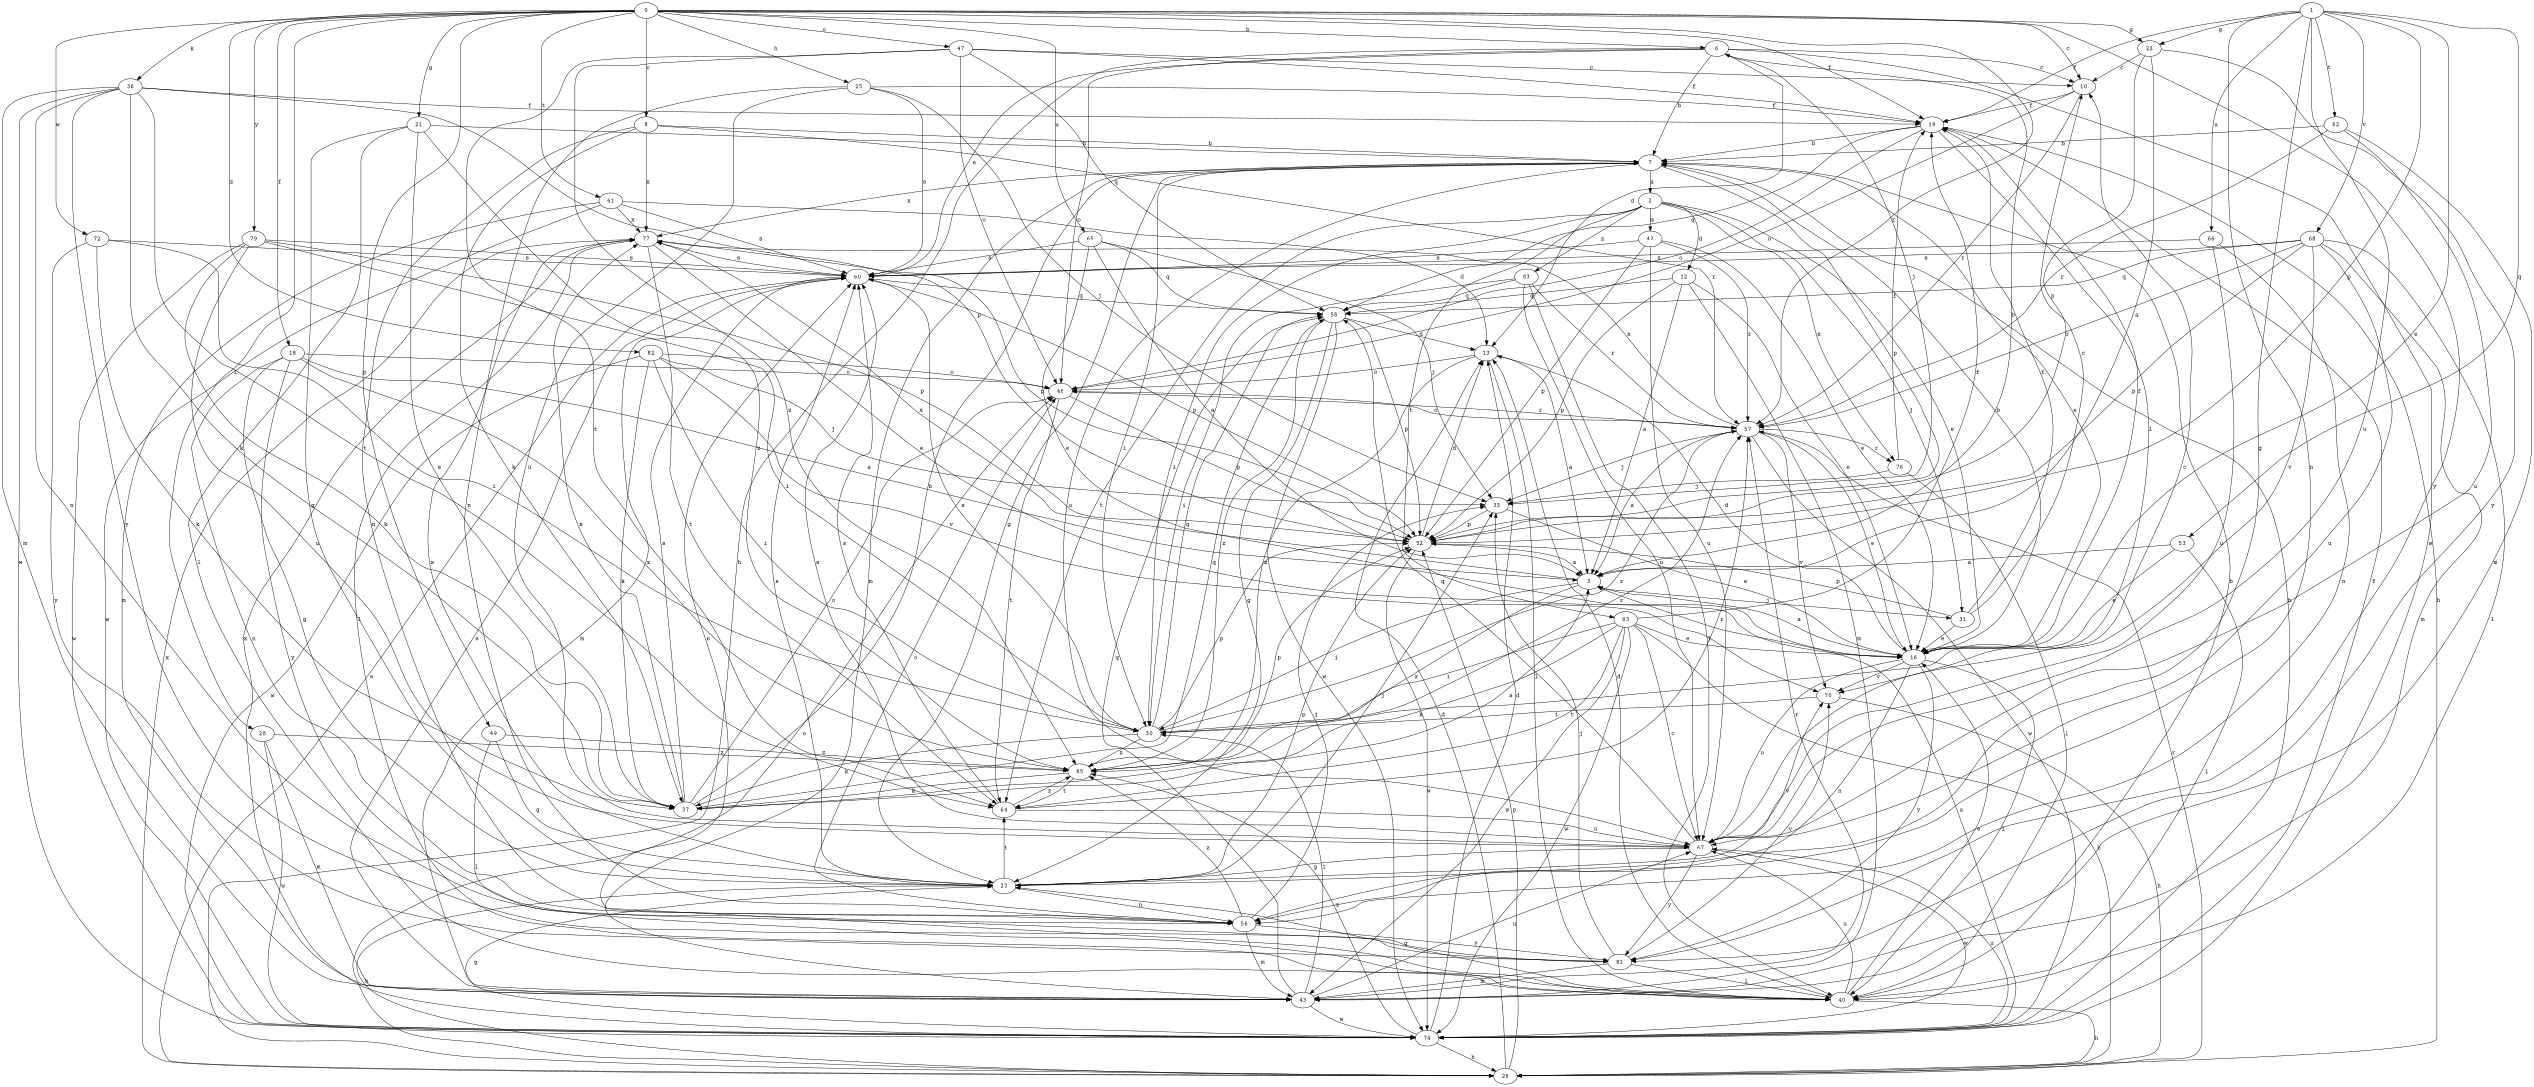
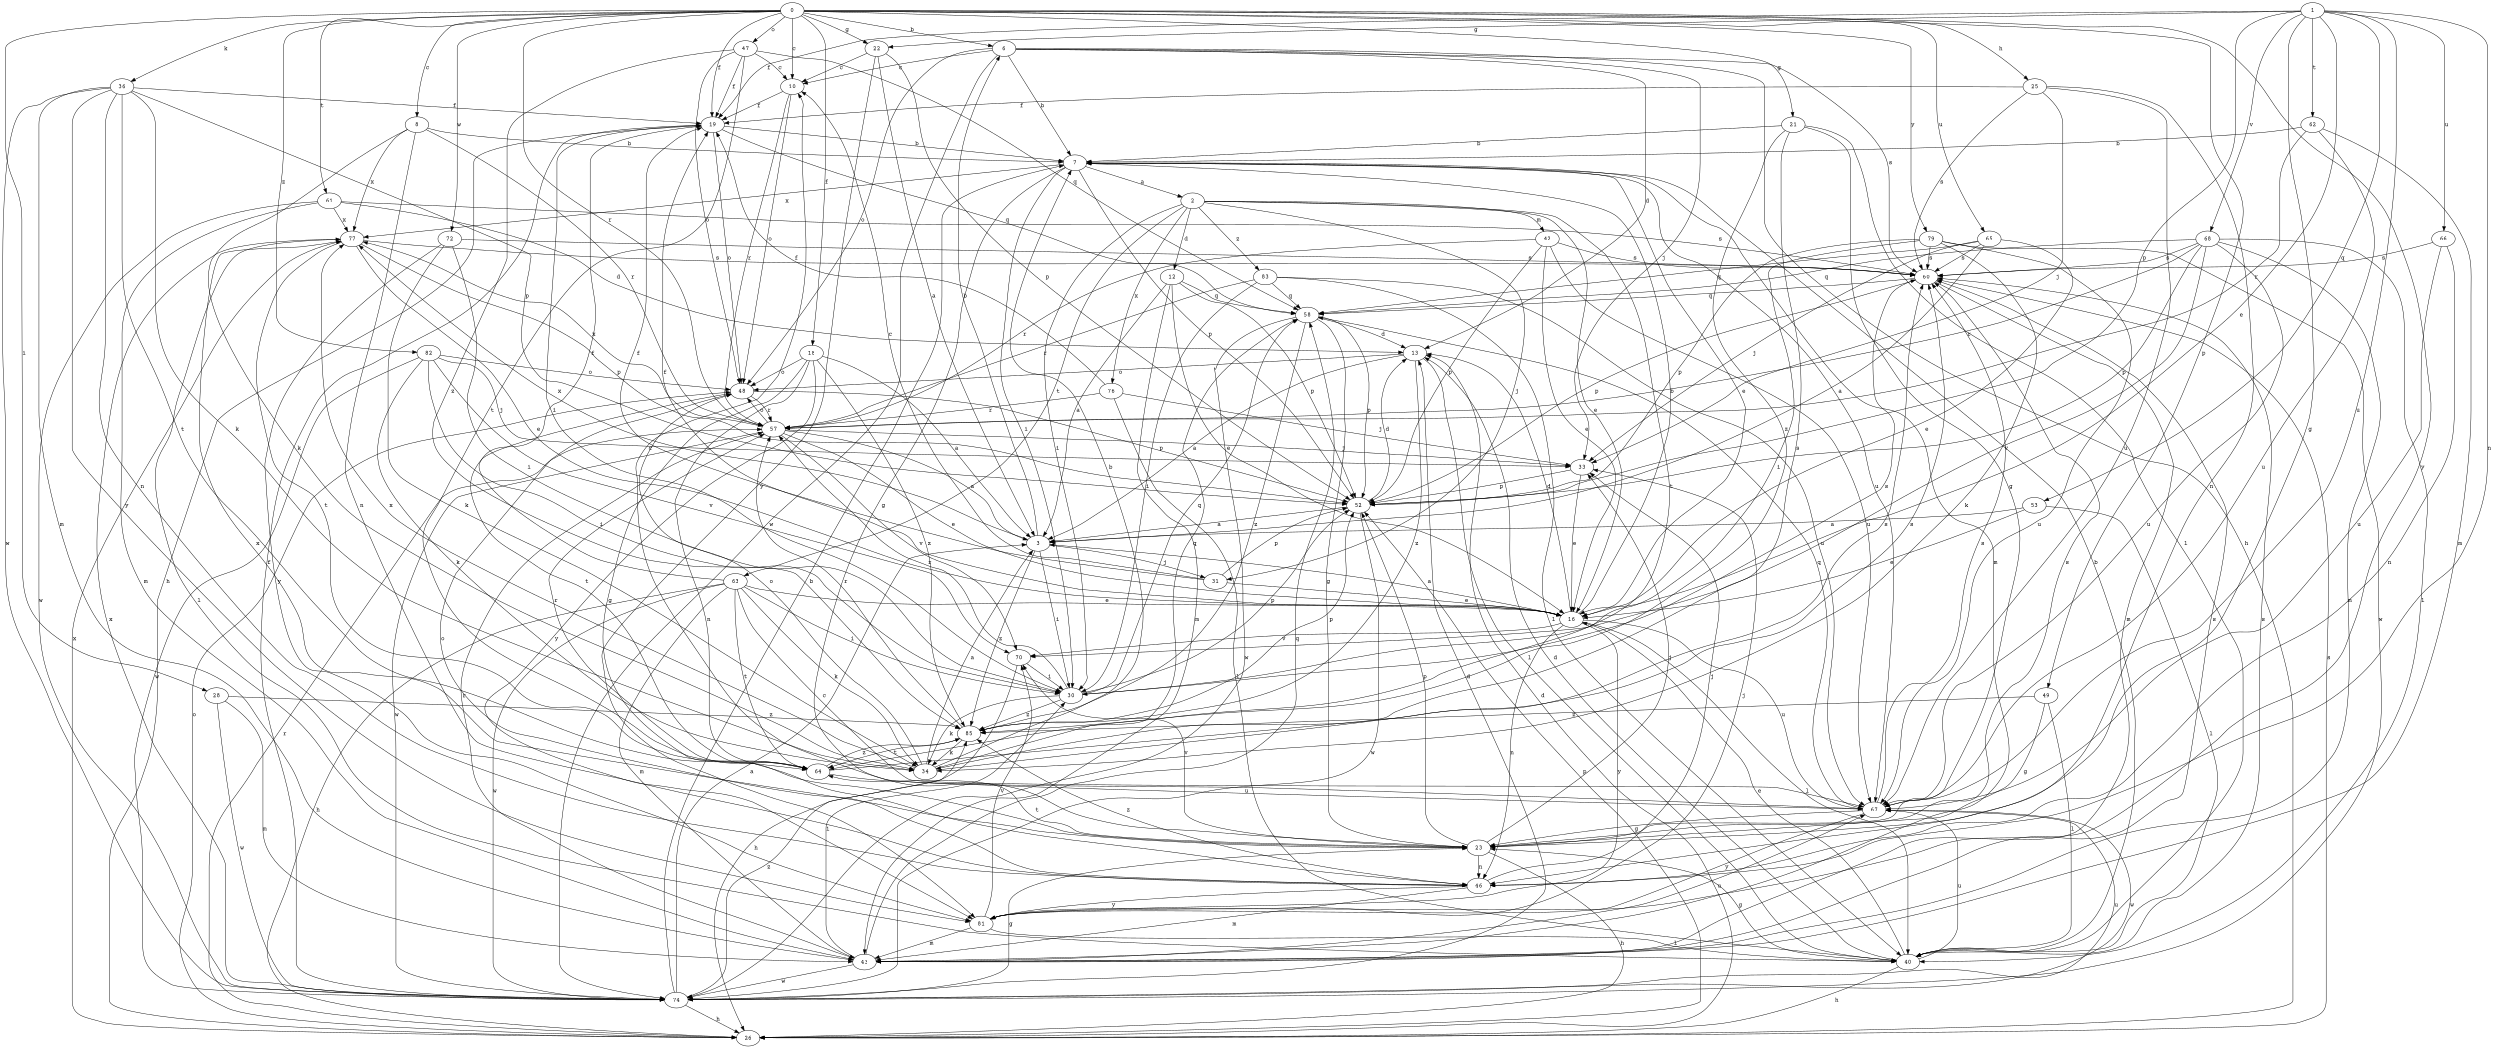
edge "57" -> "76": reversed
node "37": label "37" -> "34"
node "56": label "56" -> "46"
